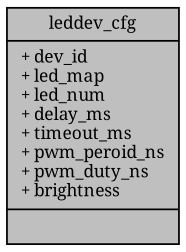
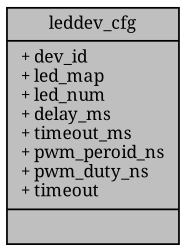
node "leddev_cfg": text "+ brightness" -> "+ timeout"
